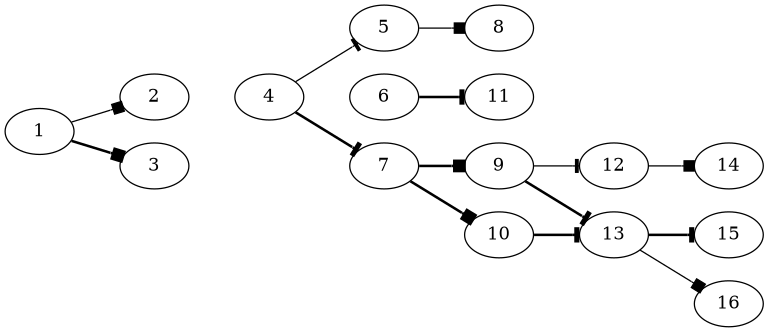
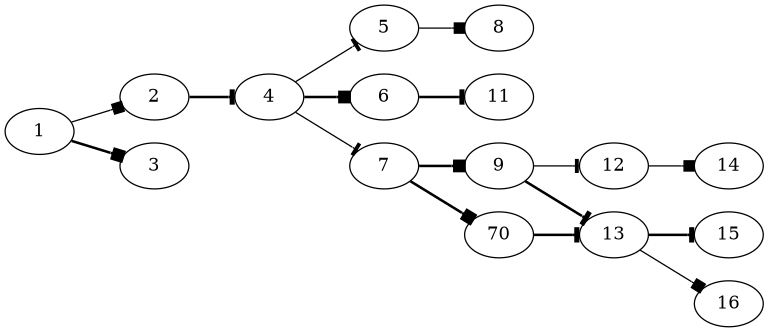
edge "2" -> "4": added
edge "4" -> "6": added
edge "4" -> "7": style bold -> solid
node "10": label "10" -> "70"
